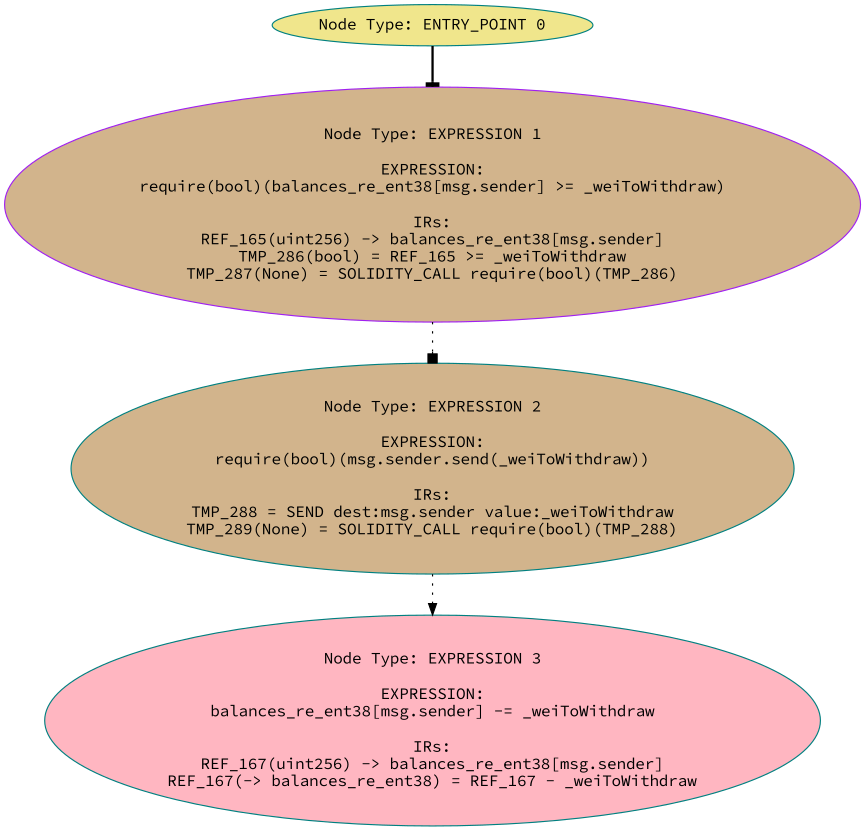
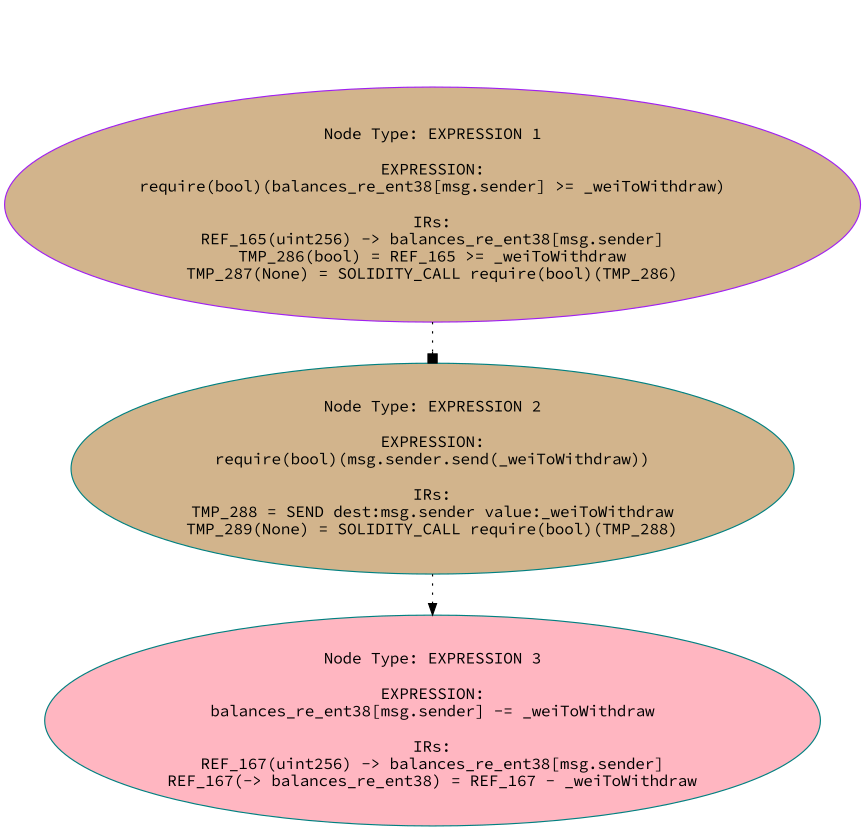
node "Node Type: ENTRY_POINT 0": removed
